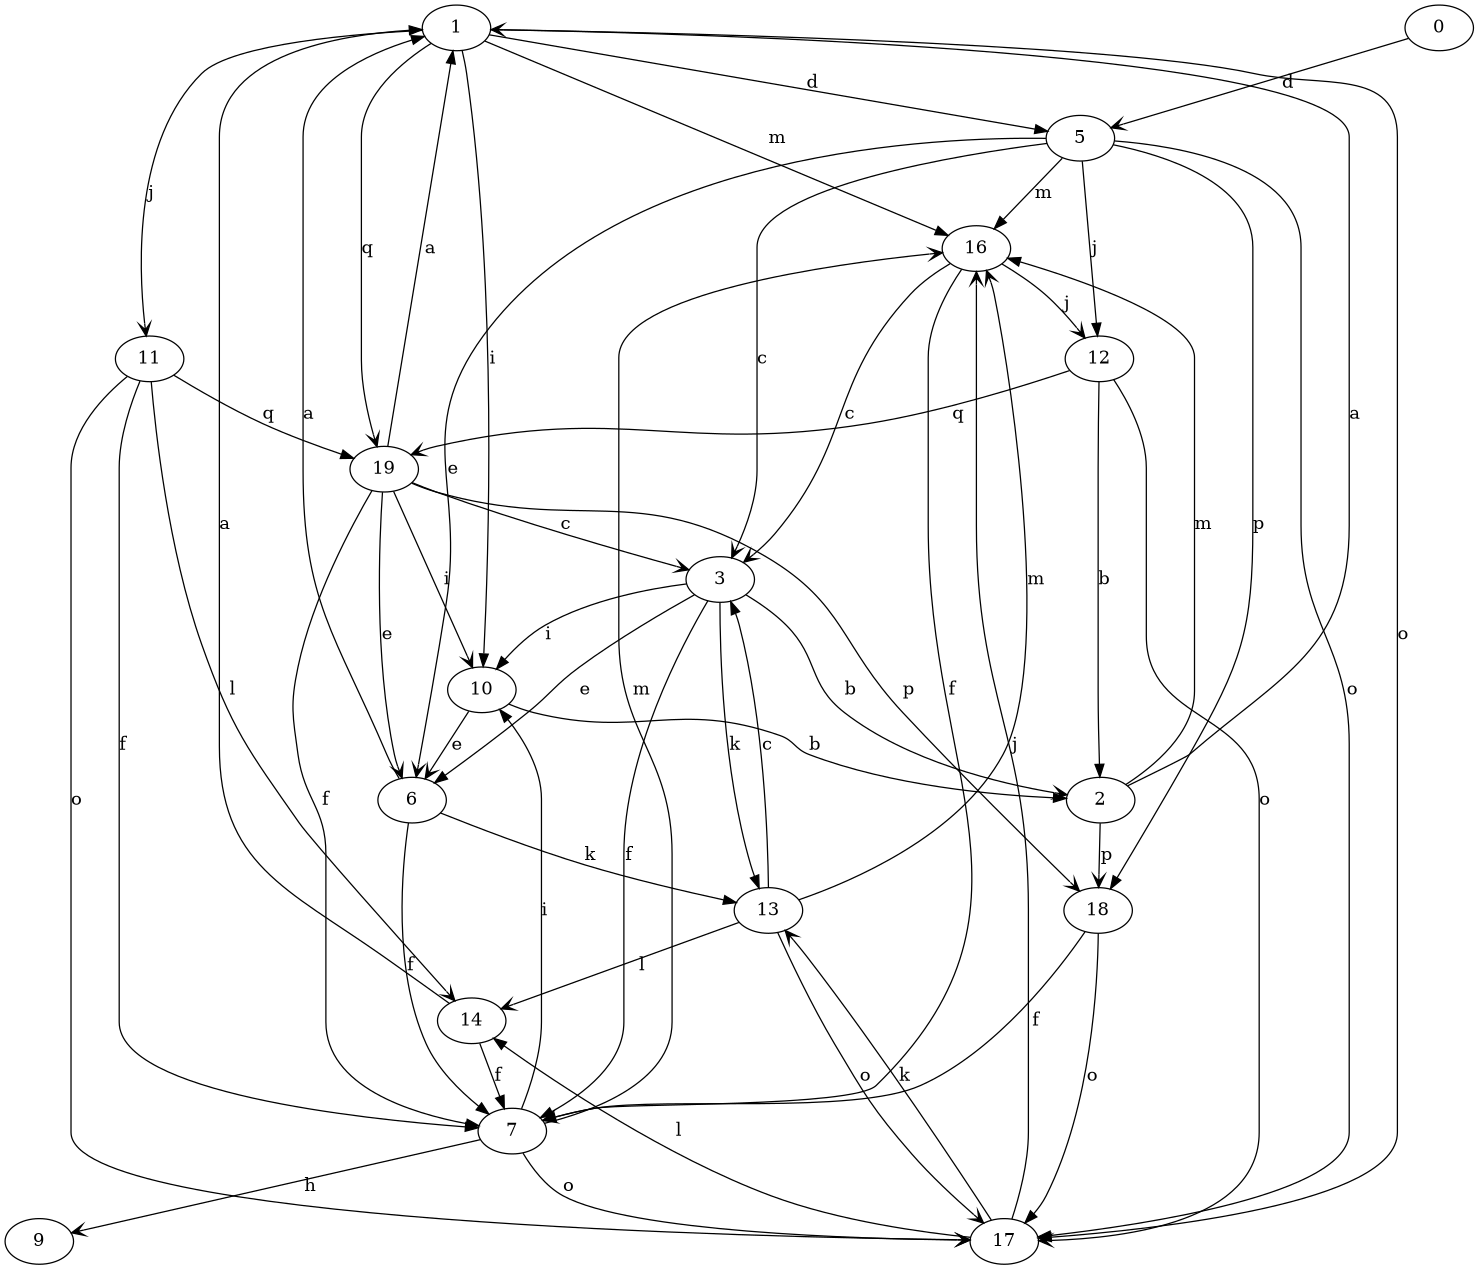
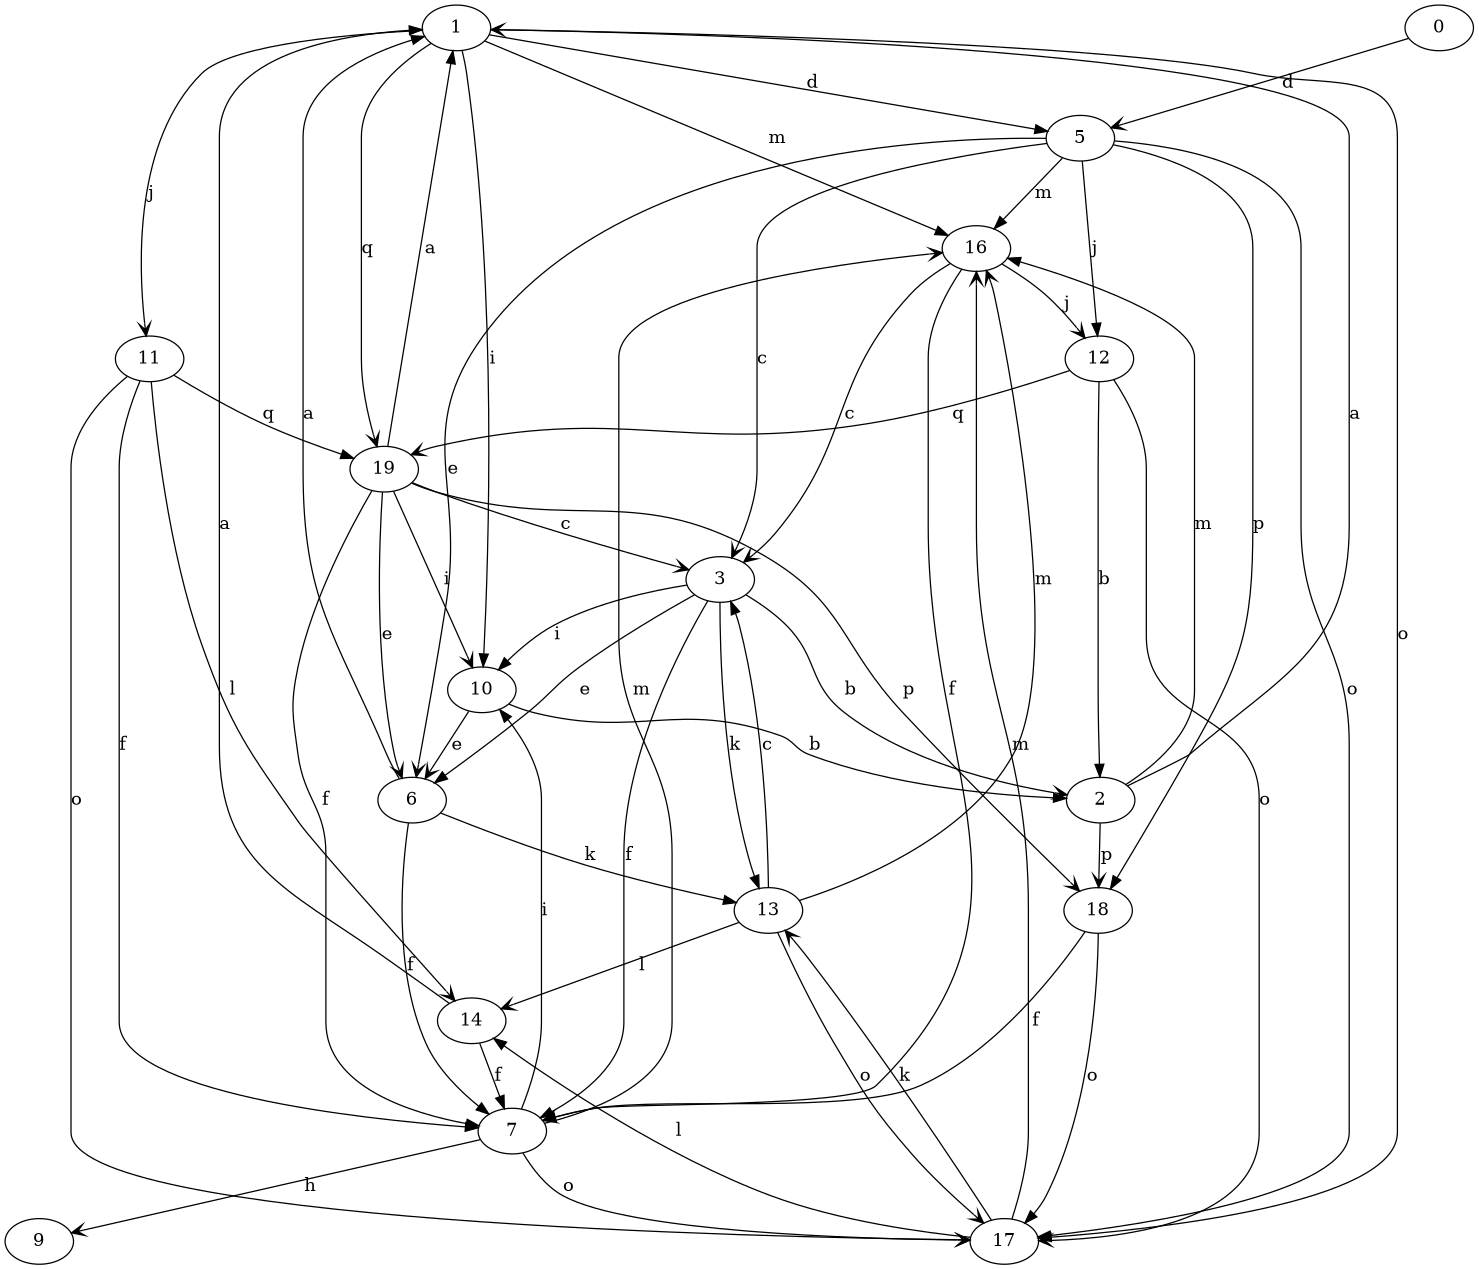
edge "17" -> "16": label "j" -> "m"
